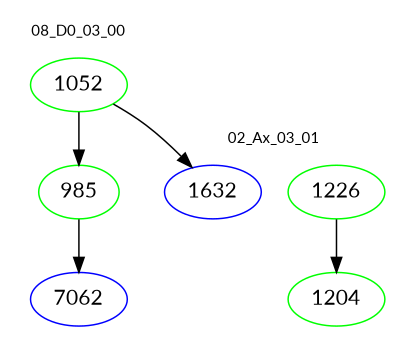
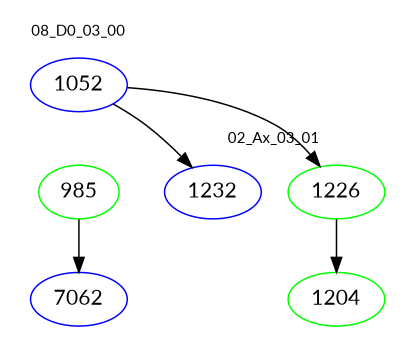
node "1052": color green -> blue
edge "1052" -> "985": now "1052" -> "1226"
node "1632": label "1632" -> "1232"
